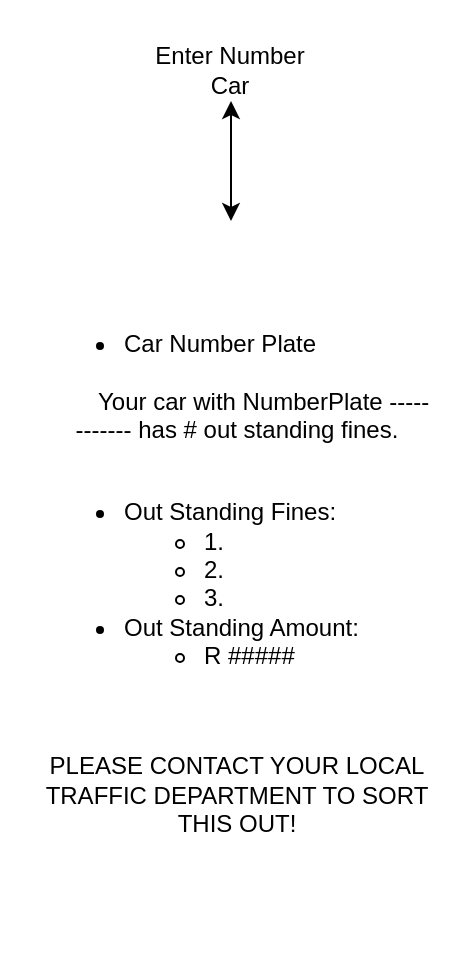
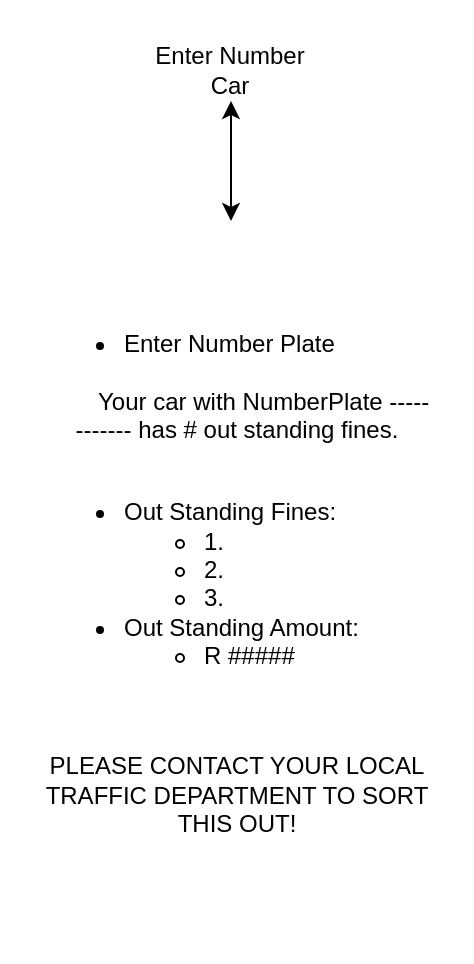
node "Car Number Plate Your car with NumberPlate ------------ has # out standing fines. Out Standing Fines: 1. 2. 3. Out Standing Amount: R ##### PLEASE CONTACT YOUR LOCAL TRAFFIC DEPARTMENT TO SORT THIS OUT!": label "Car Number Plate Your car with NumberPlate ------------ has # out standing fines. Out Standing Fines: 1. 2. 3. Out Standing Amount: R ##### PLEASE CONTACT YOUR LOCAL TRAFFIC DEPARTMENT TO SORT THIS OUT!" -> "Enter Number Plate Your car with NumberPlate ------------ has # out standing fines. Out Standing Fines: 1. 2. 3. Out Standing Amount: R ##### PLEASE CONTACT YOUR LOCAL TRAFFIC DEPARTMENT TO SORT THIS OUT!"
